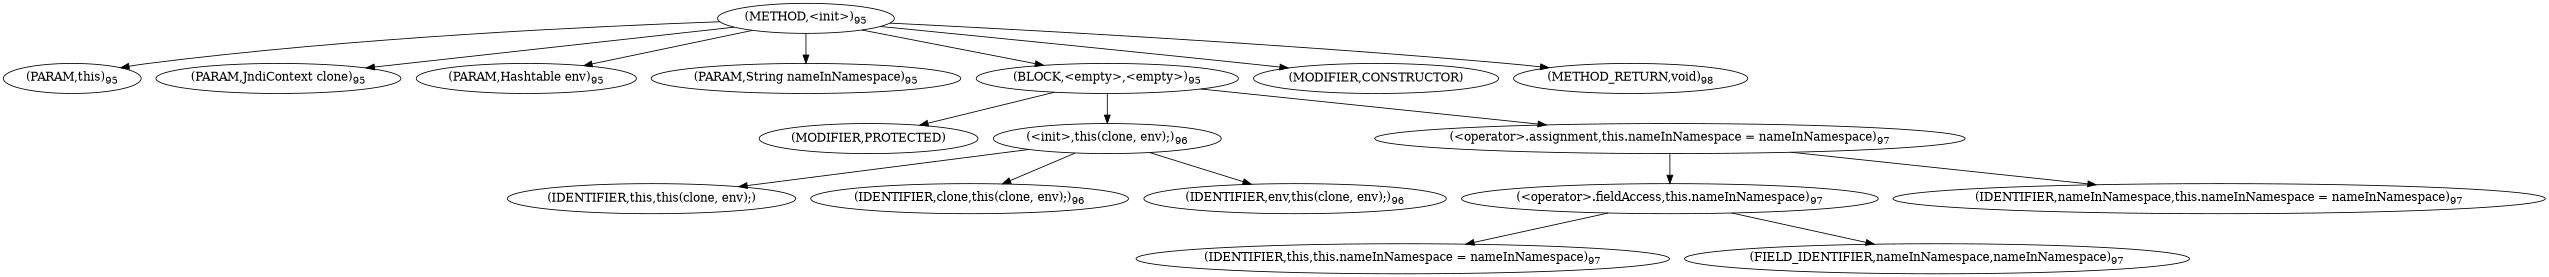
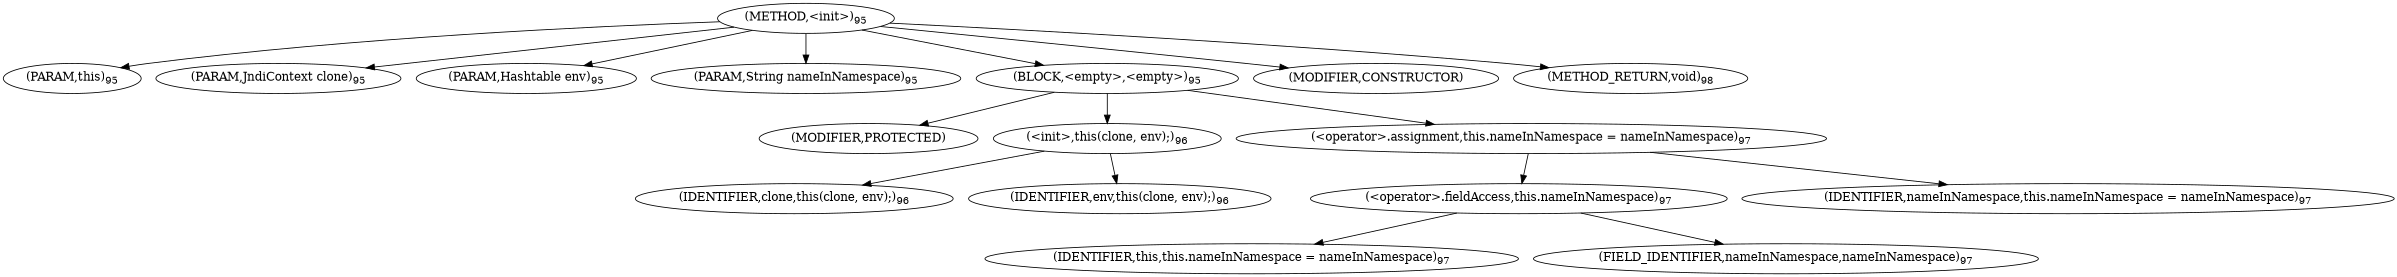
node "(IDENTIFIER,this,this(clone, env);)": removed
